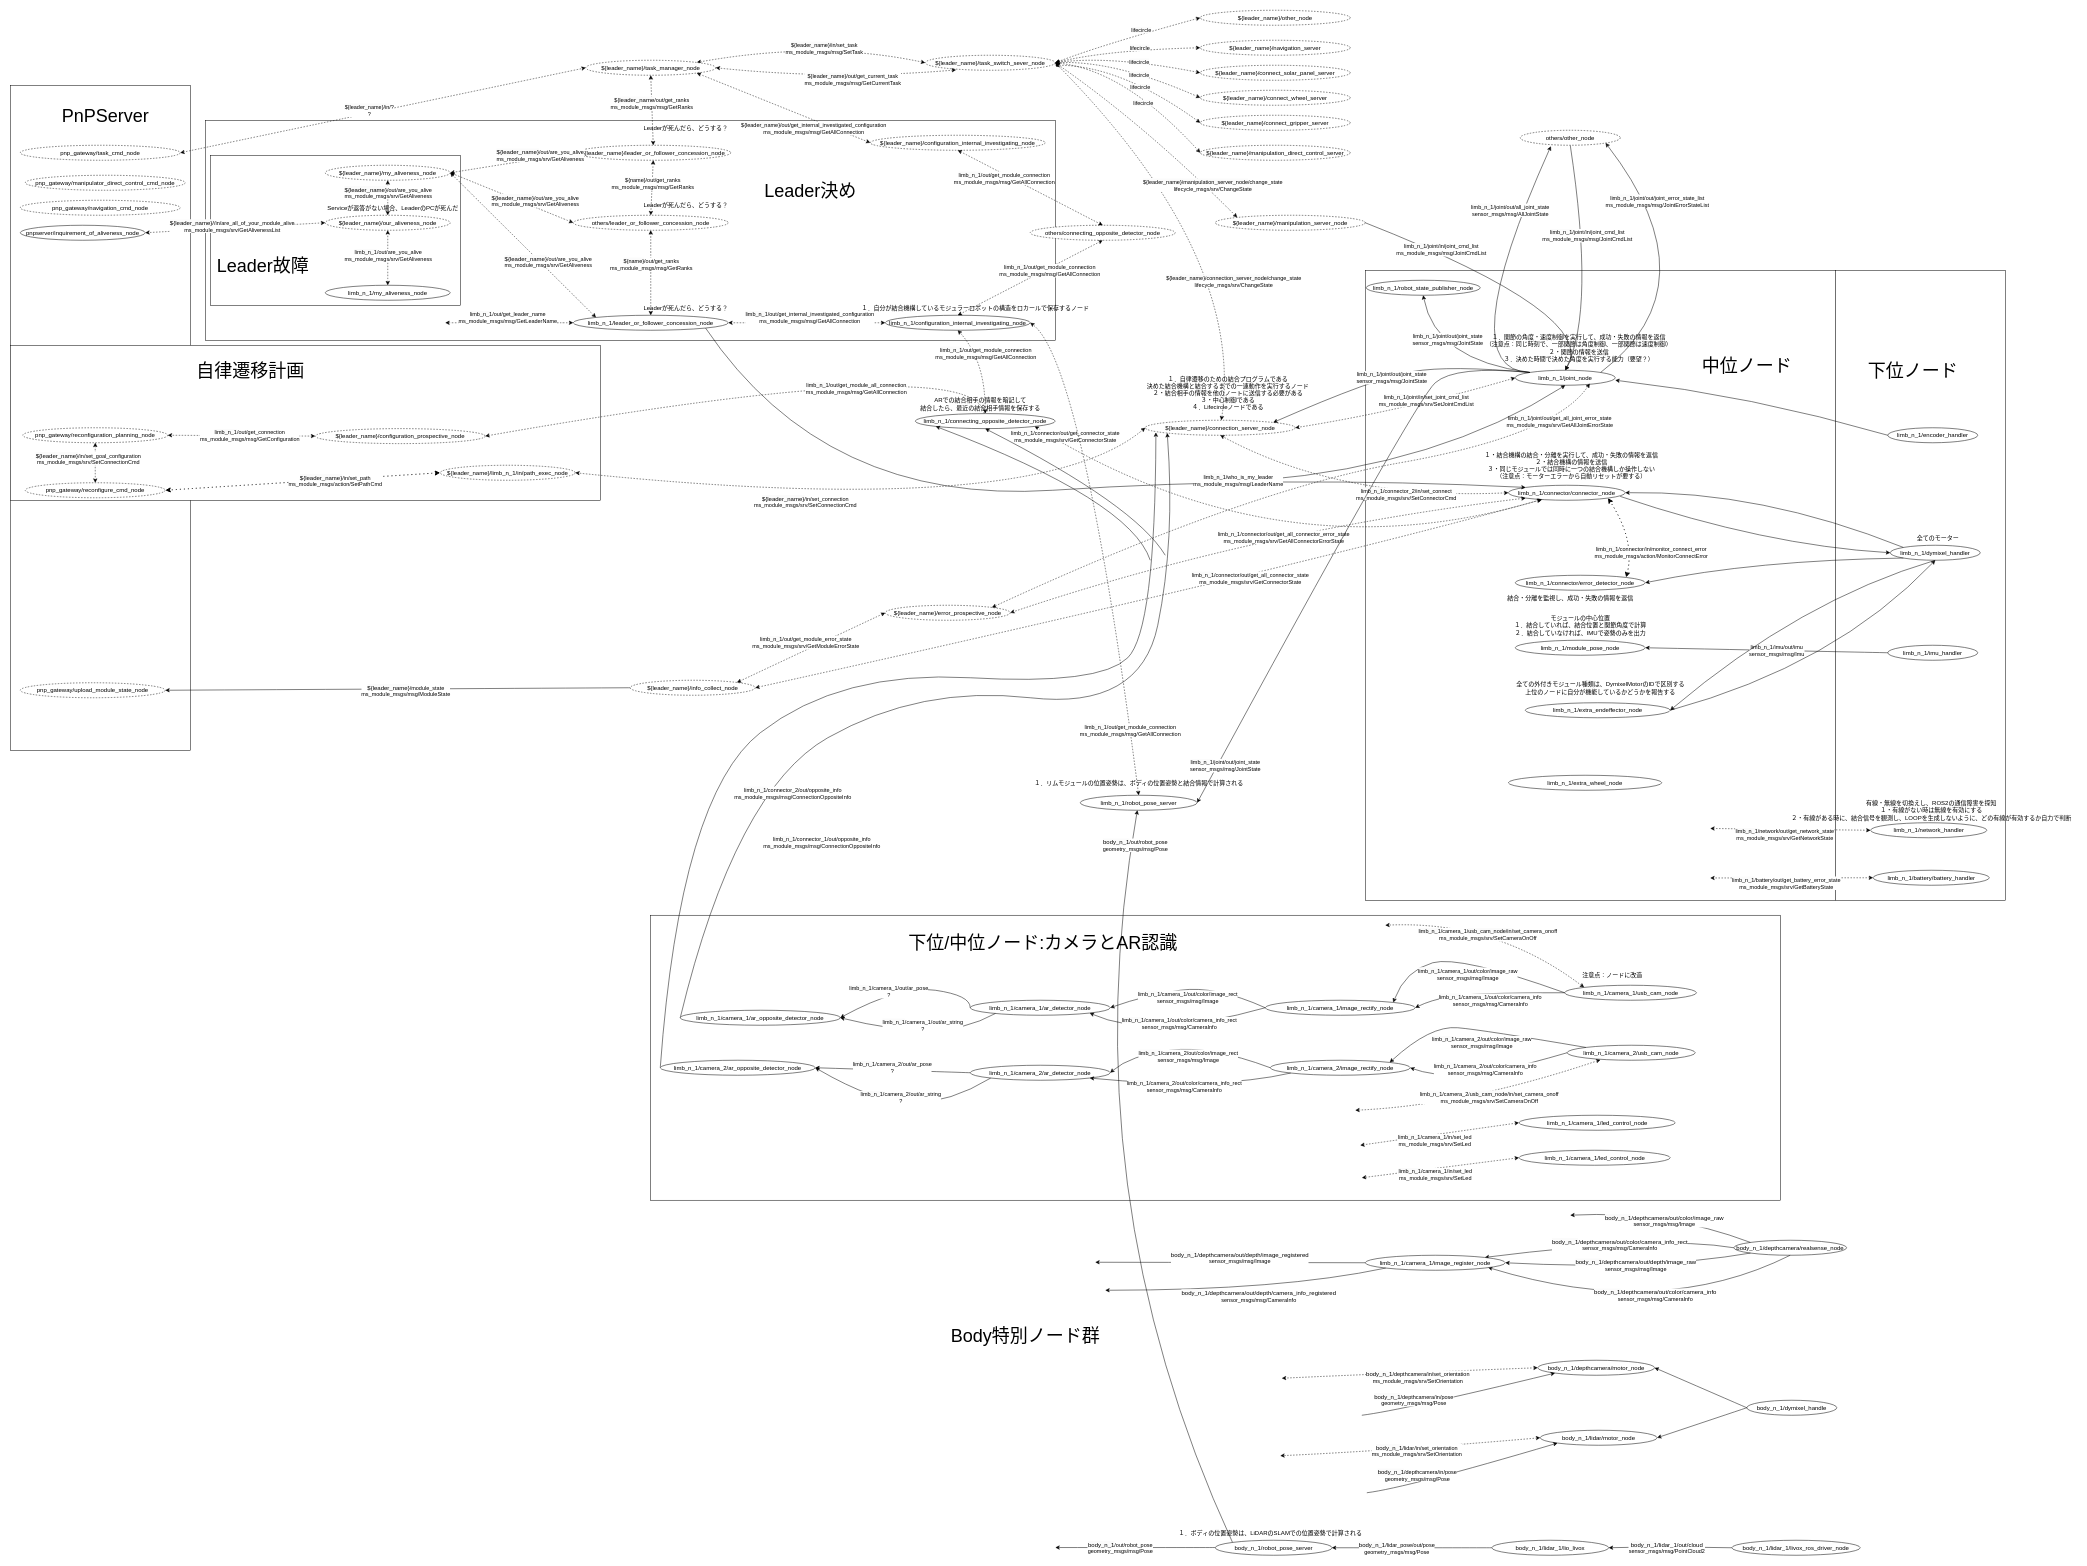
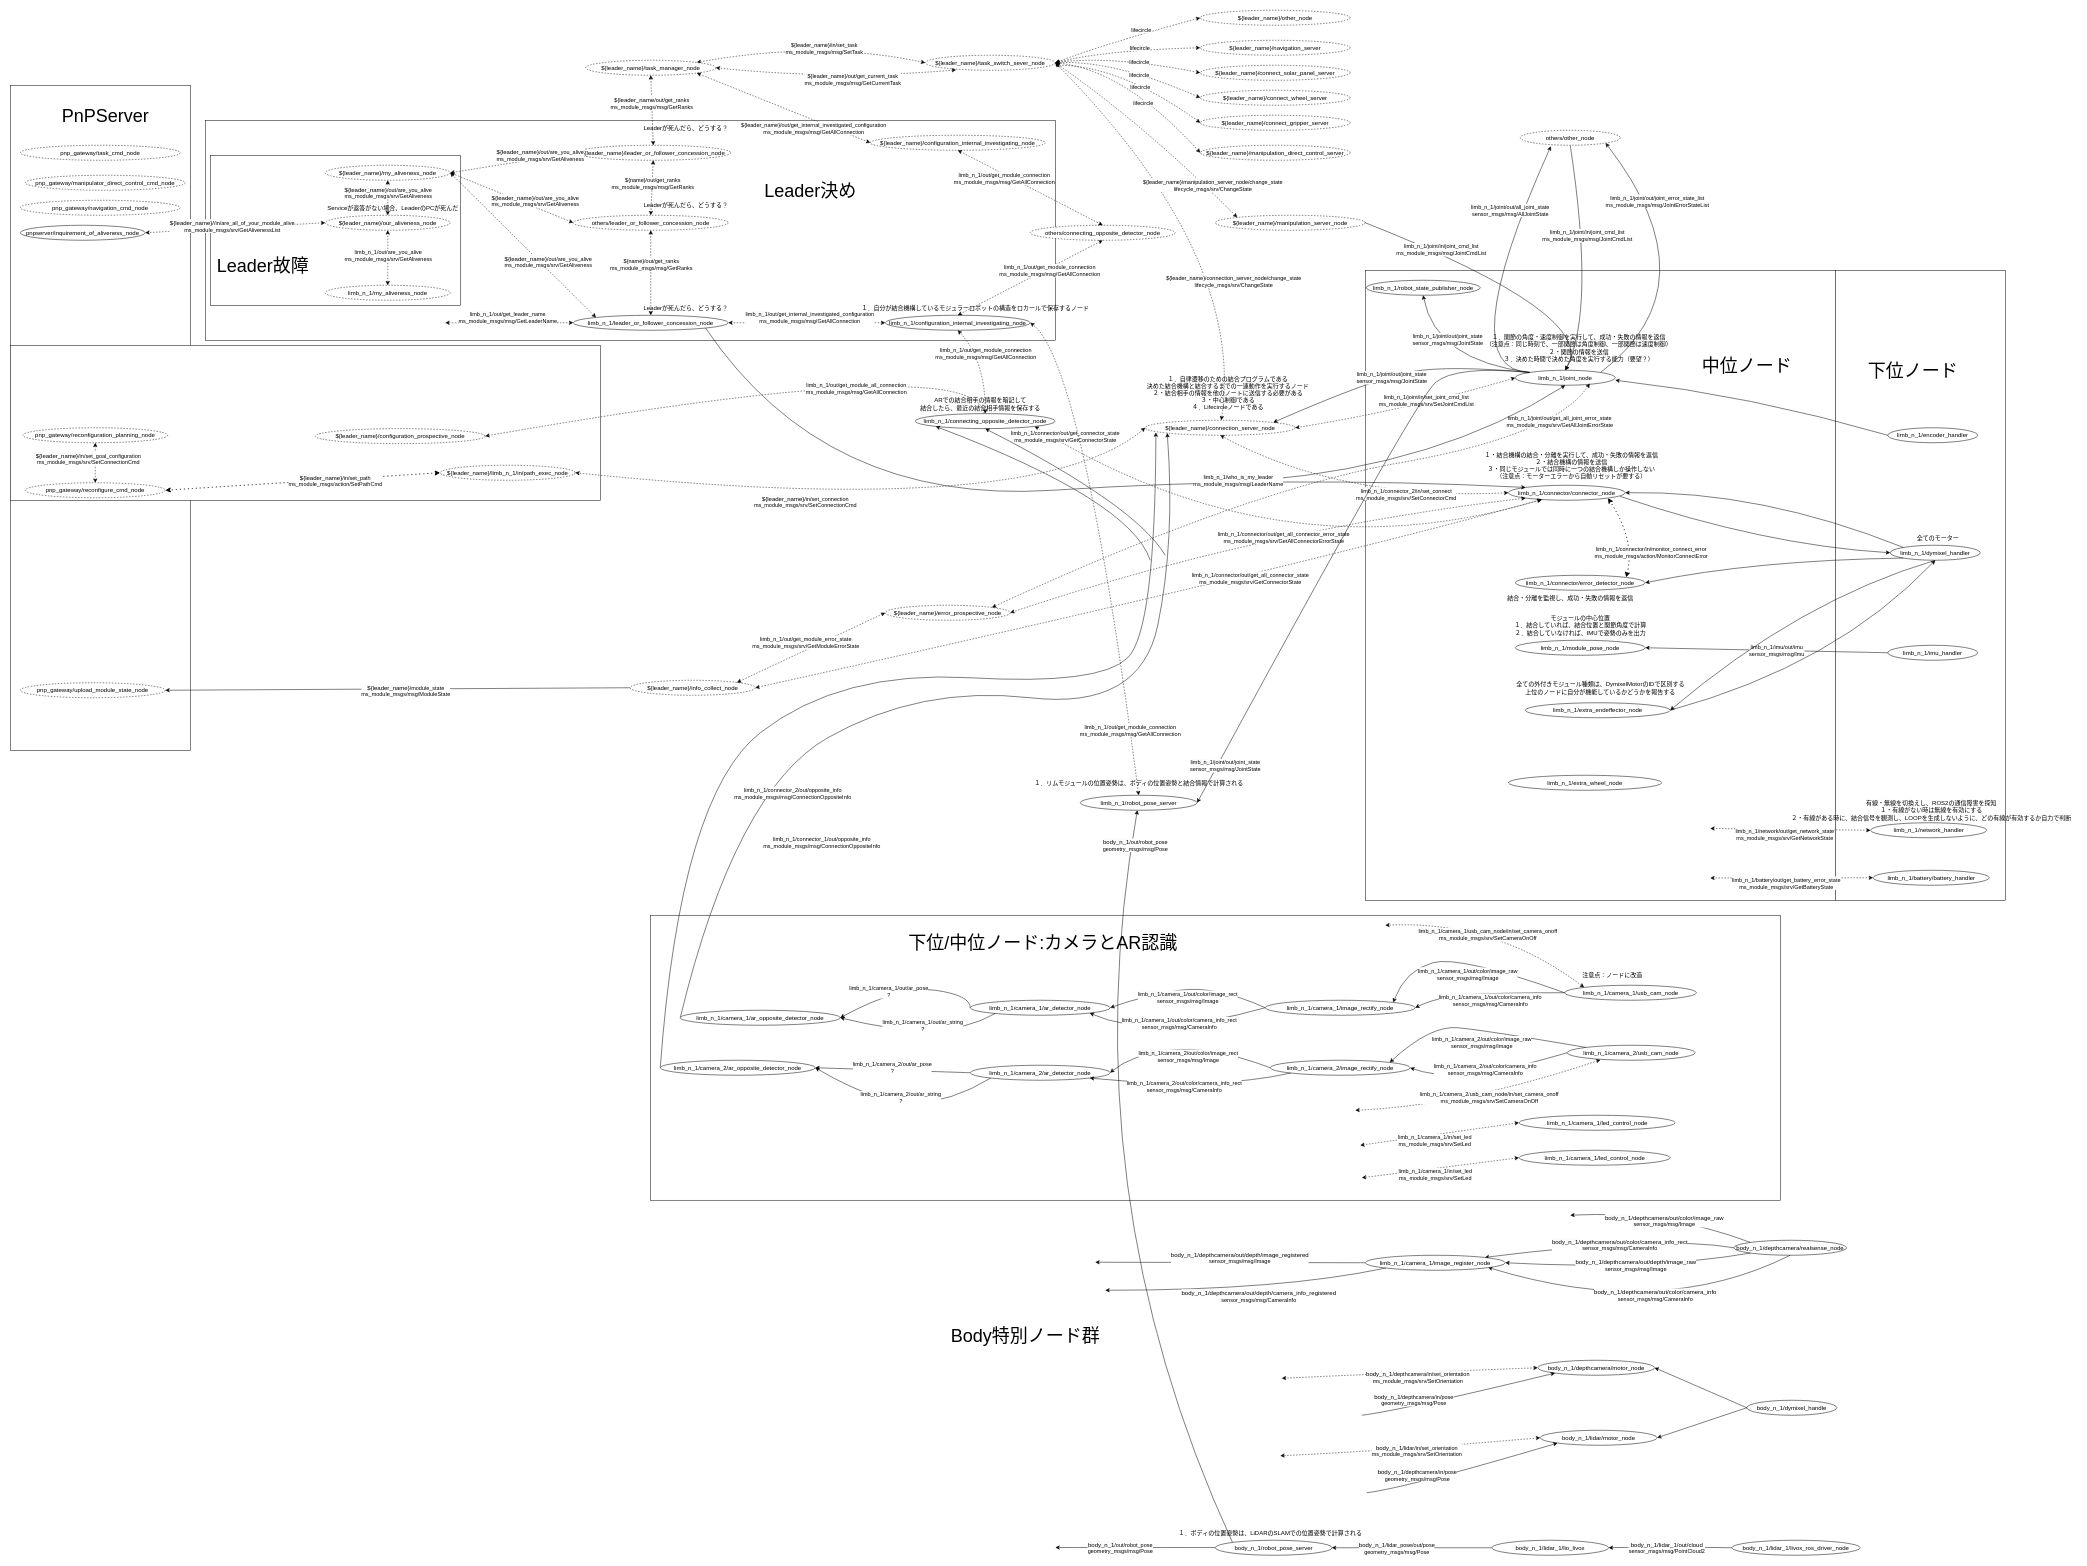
edge "${leader_name}/task_manager_node" -- "pnp_gateway/task_cmd_node": removed, label "${leader_name}/in/? ?"
node "limb_n_1/my_aliveness_node": style solid -> dashed
node "自律遷移計画": removed
edge "pnp_gateway/reconfiguration_planning_node" -- "${leader_name}/configuration_prospective_node": removed, label "limb_n_1/out/get_connection ms_module_msgs/msg/GetConfiguration"
